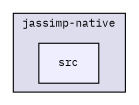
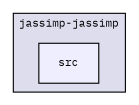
cluster "jassimp-native": label "jassimp-native" -> "jassimp-jassimp"
